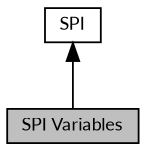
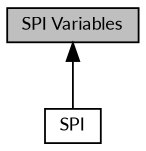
edge "SPI Variables" -> "SPI": reversed
